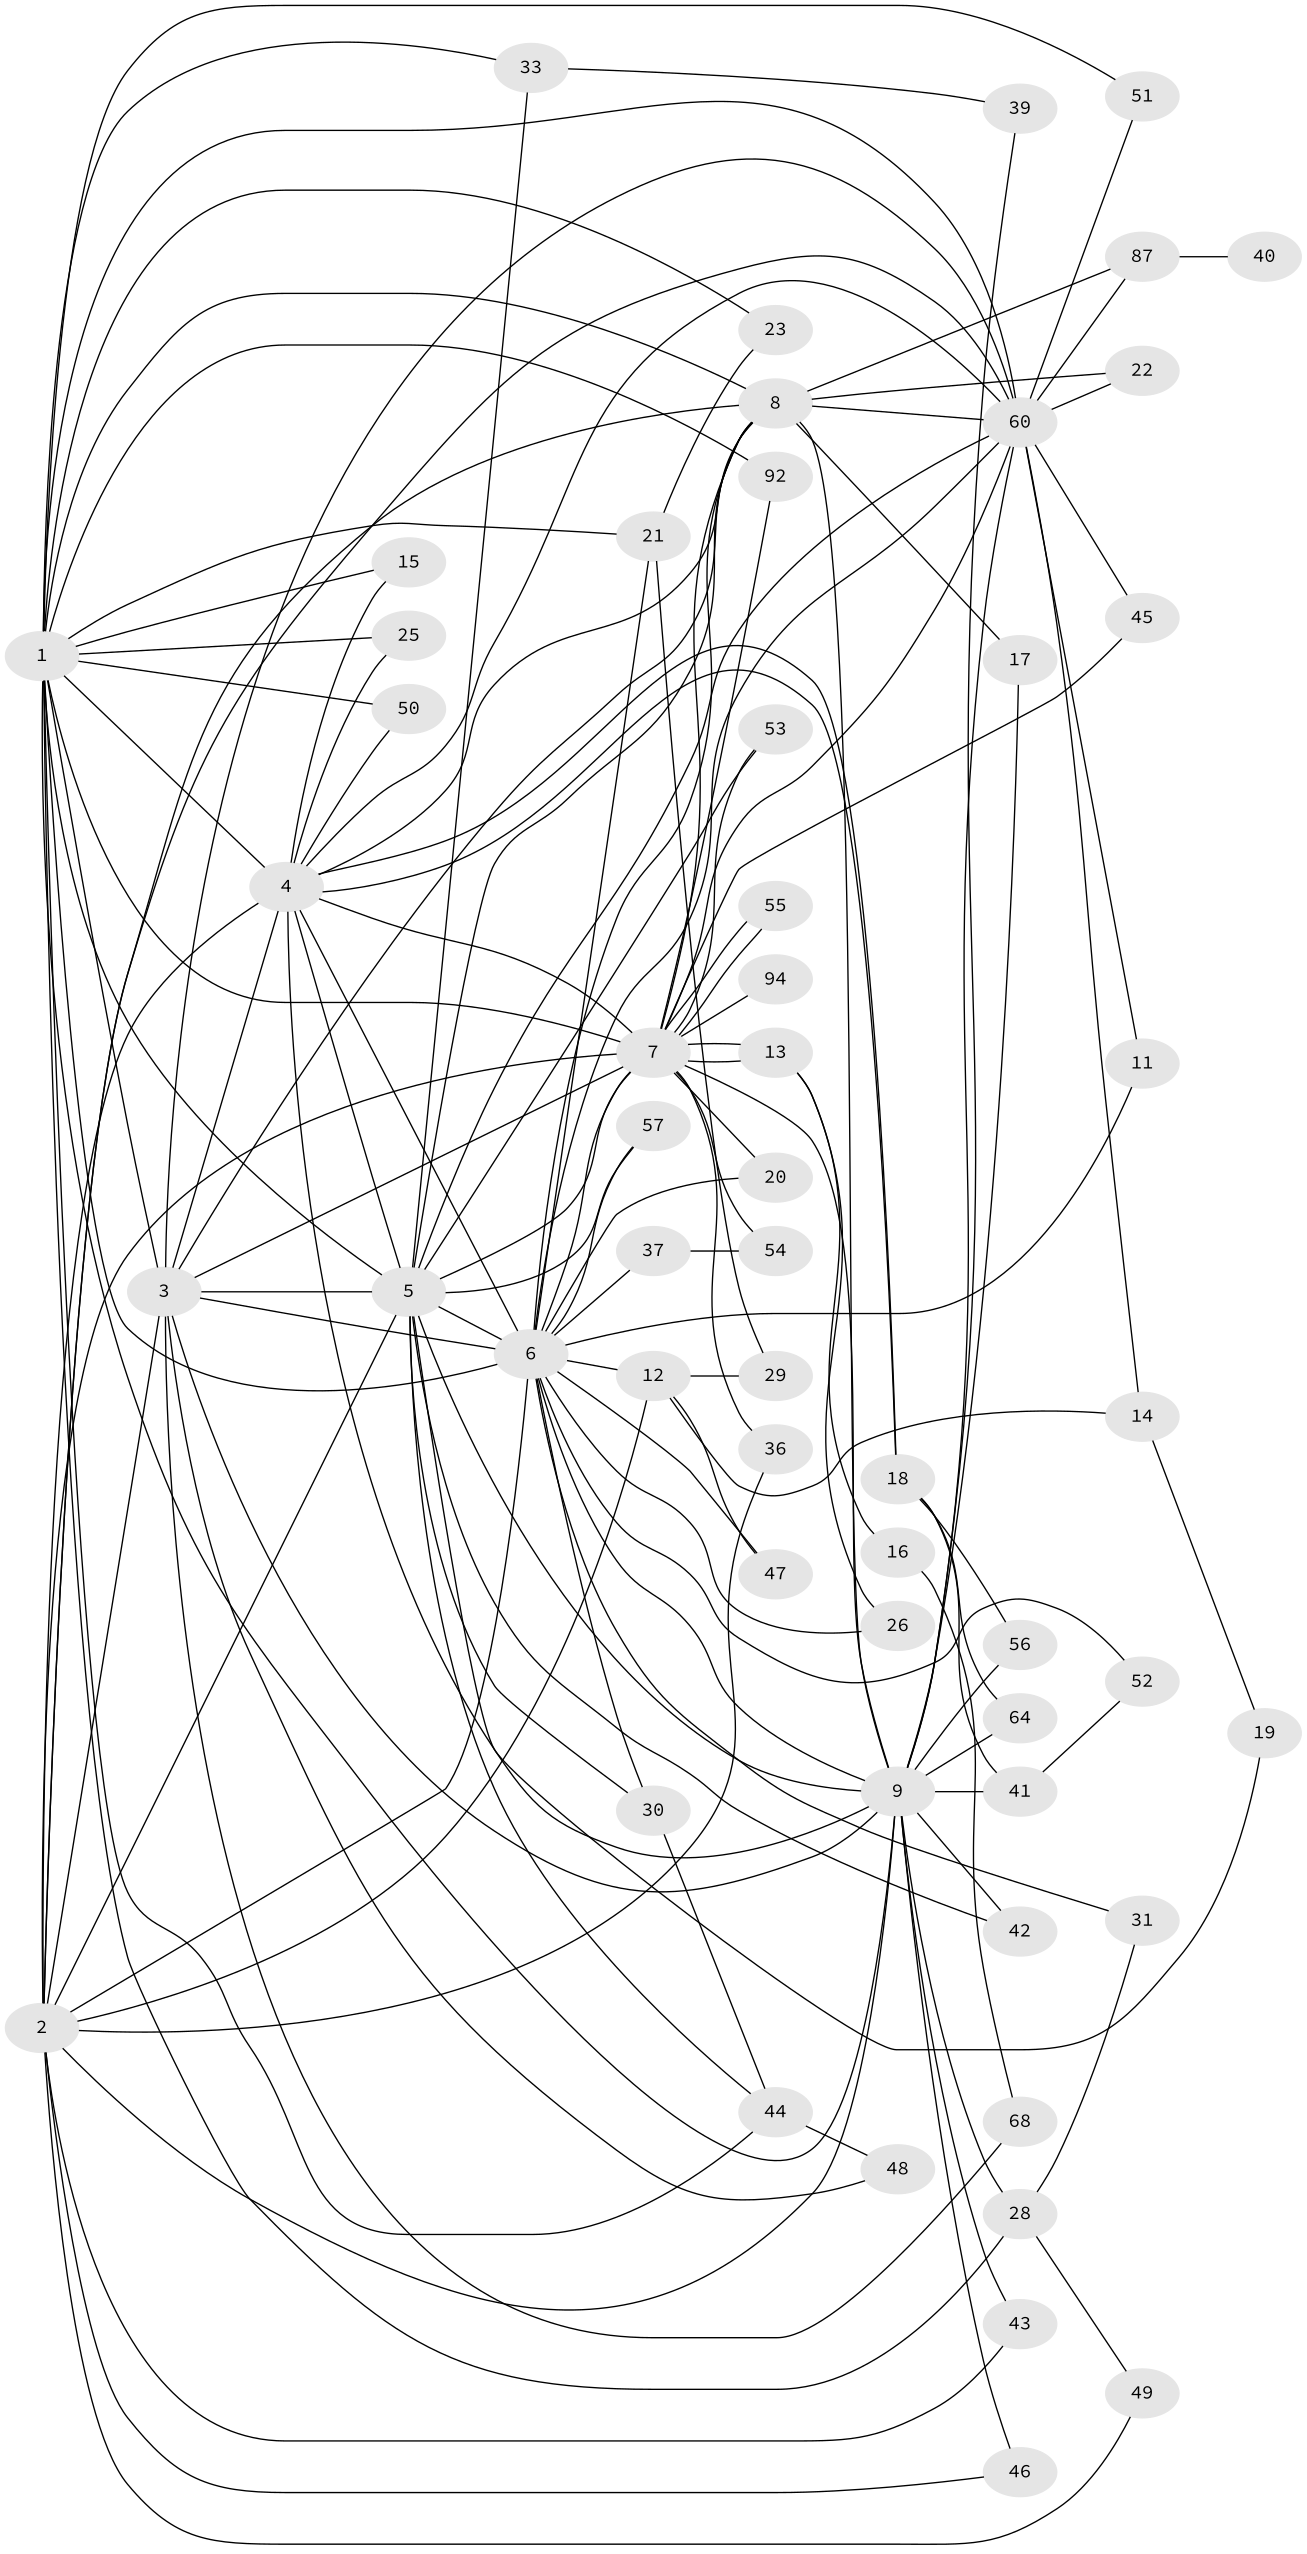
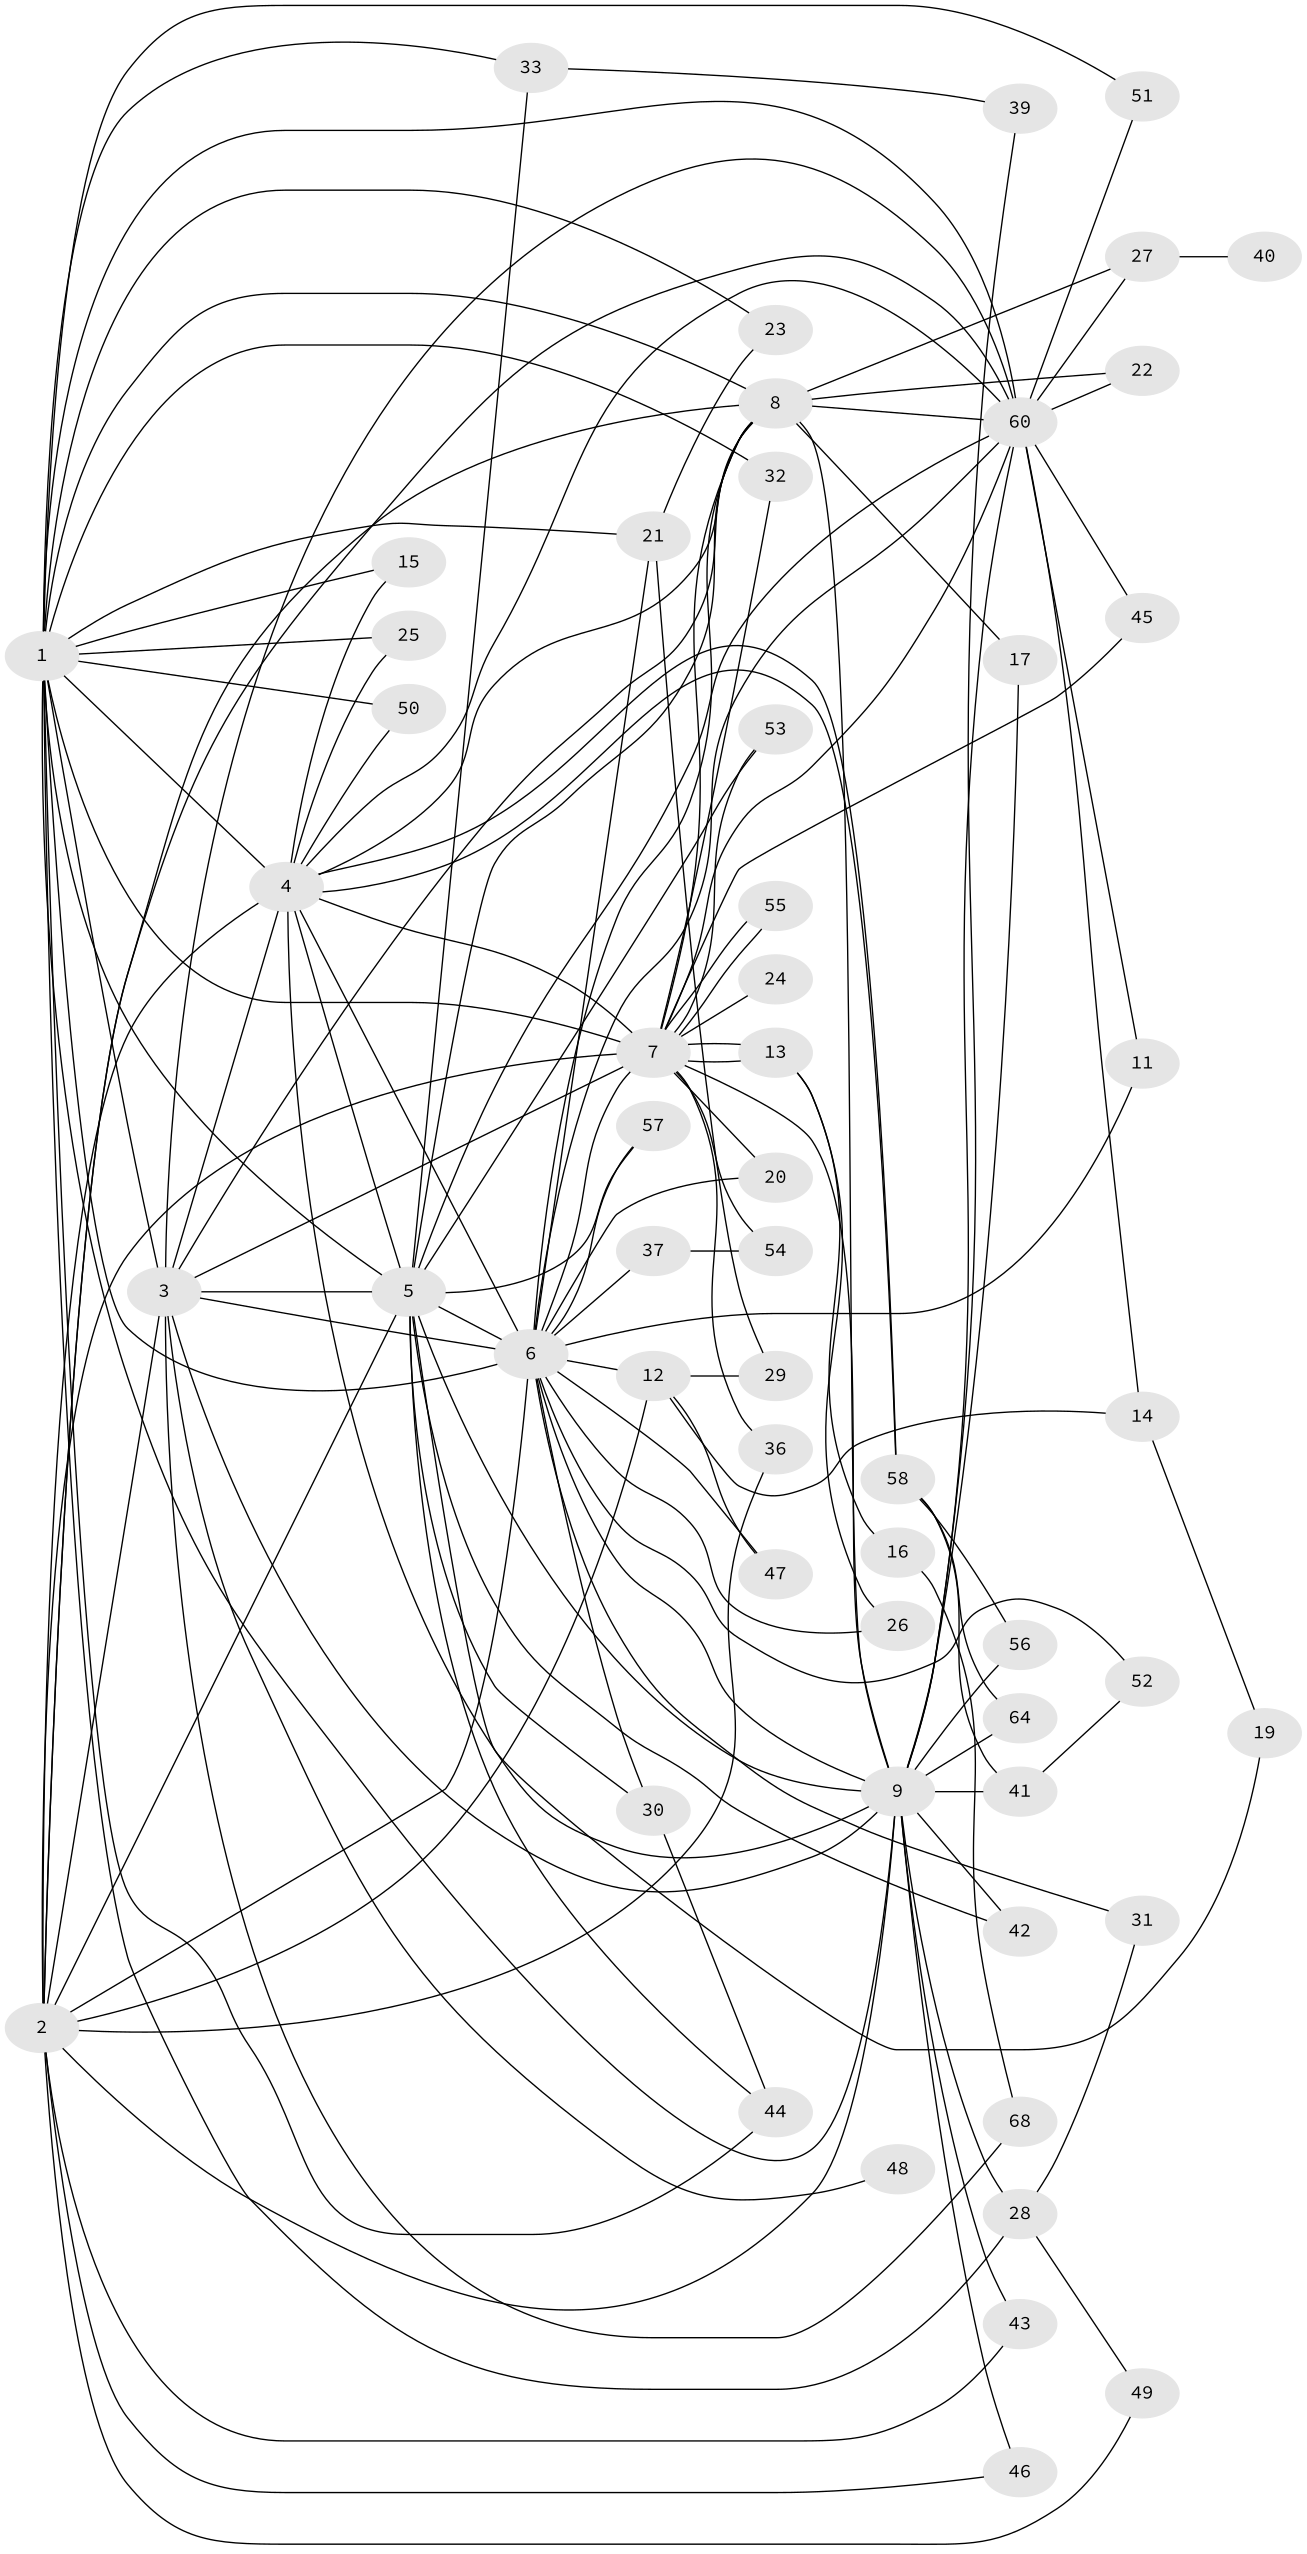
node "87": label "87" -> "27"
node "92": label "92" -> "32"
node "94": label "94" -> "24"
edge "7" -- "5": removed
node "18": label "18" -> "58"
edge "44" -- "48": removed
